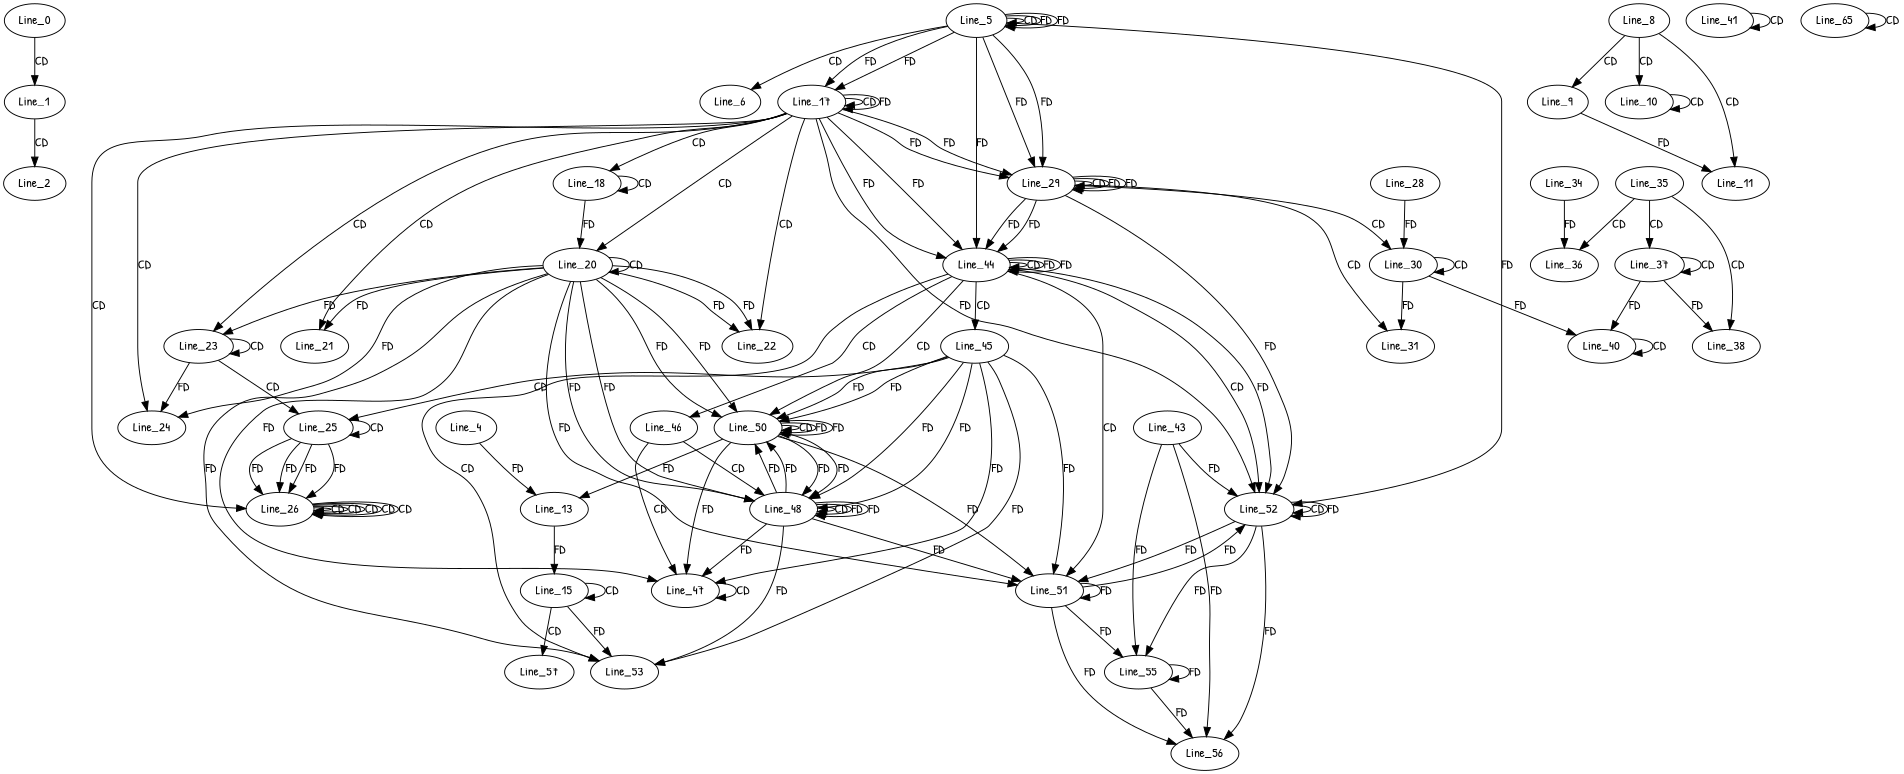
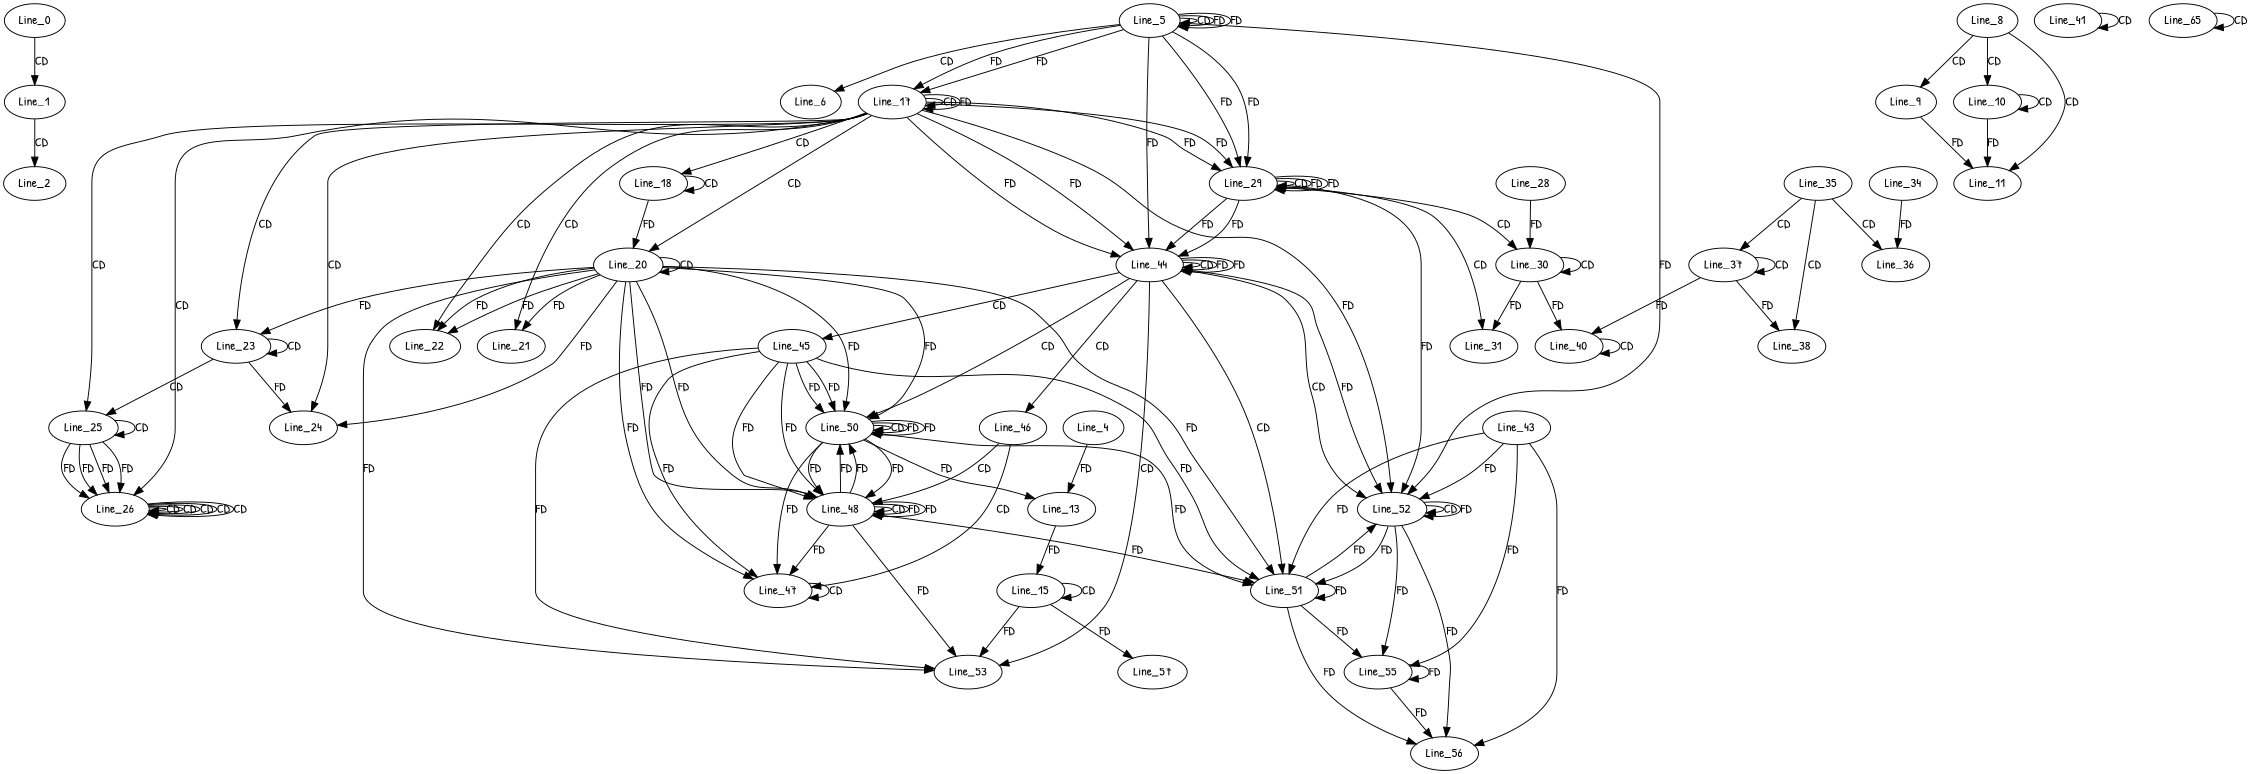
edge "Line_10" -> "Line_11": added, label "FD"
edge "Line_45" -> "Line_25": now "Line_17" -> "Line_25"
edge "Line_43" -> "Line_51": added, label "FD"
edge "Line_15" -> "Line_57": label "CD" -> "FD"
